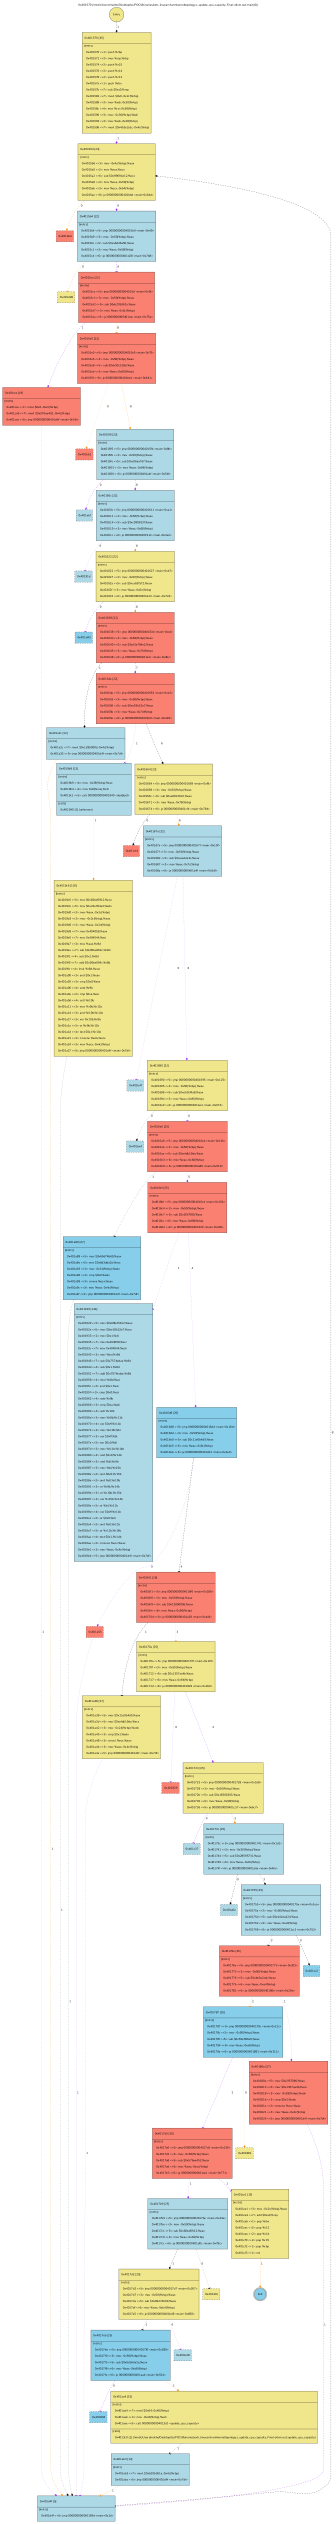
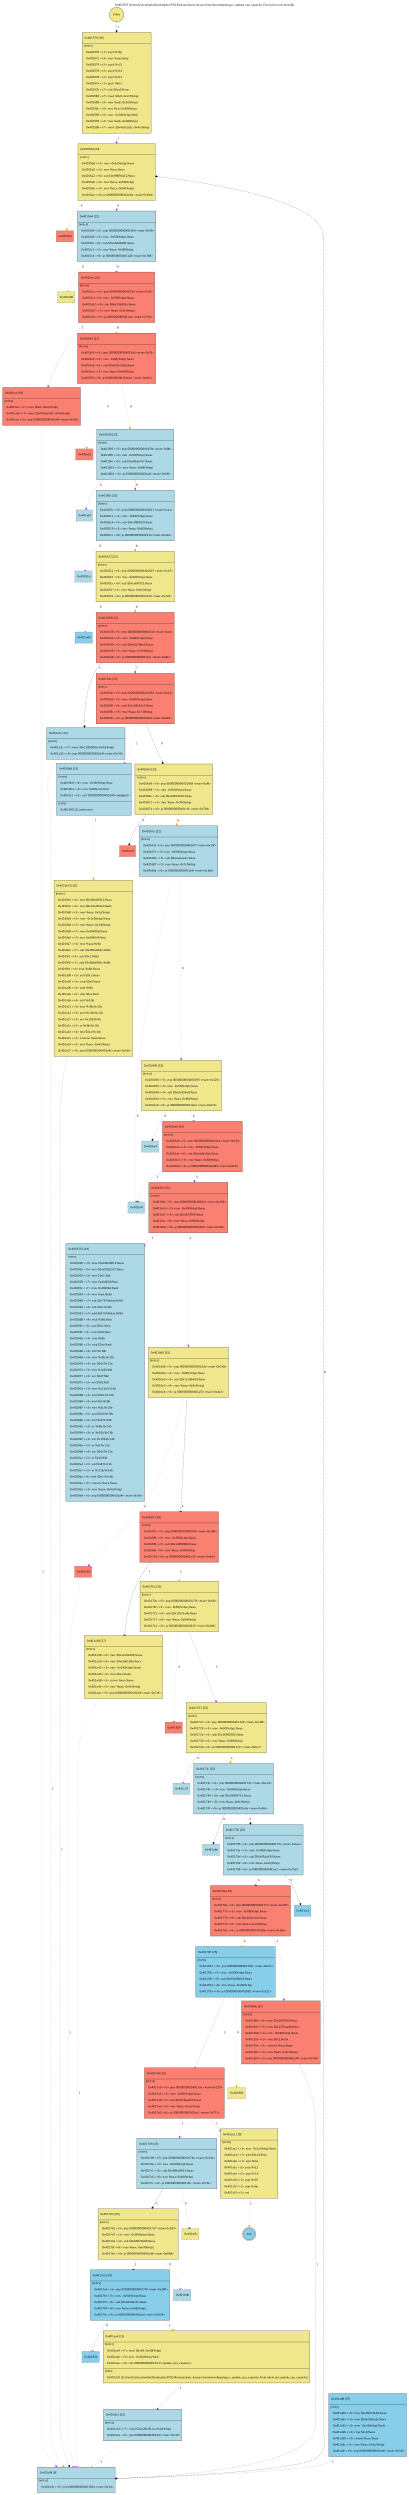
edge "0x401622 [22]" -> "0x401d43": color purple -> darkorange
edge "0x4016a6 [25]" -> "0x401a89 [27]": now "0x4016a6 [25]" -> "0x401b4f"
node "0x4016d8 [25]": fillcolor skyblue -> khaki
